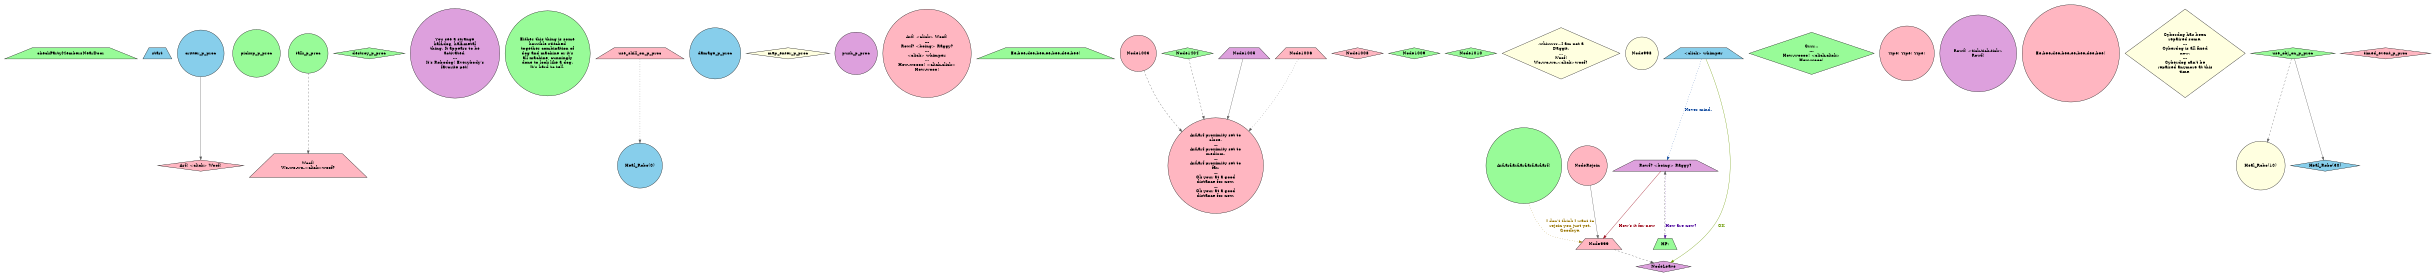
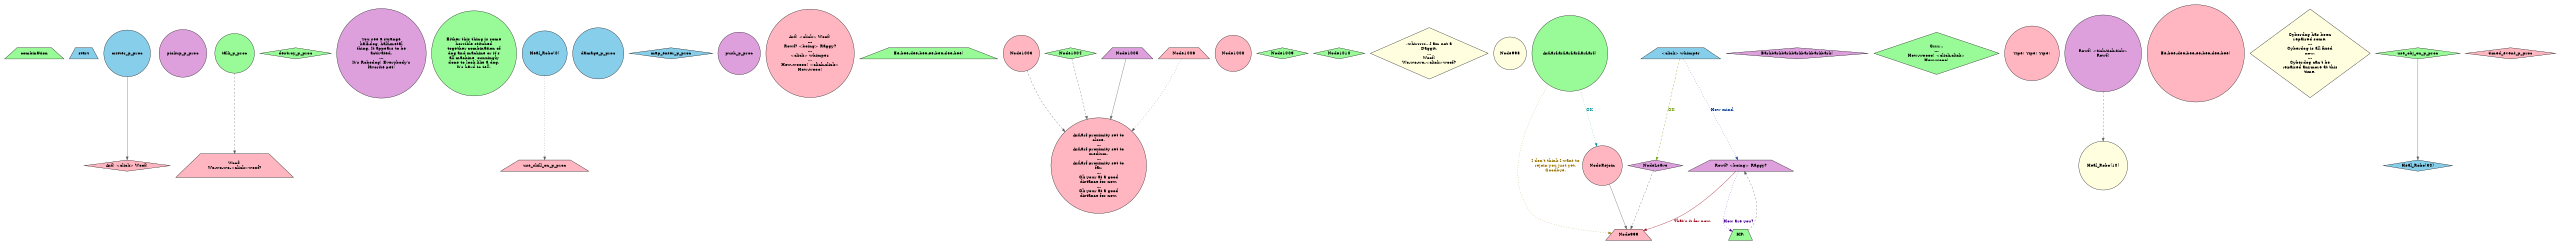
node "checkPartyMembersNearDoor": label "checkPartyMembersNearDoor" -> "combination"
node "pickup_p_proc": fillcolor palegreen -> plum
node "map_enter_p_proc": fillcolor lightyellow -> skyblue
node "Node1404": label "Node1404" -> "Node1004"
node "Node1008": shape diamond -> circle
node "Barkbarkbarkbarkbarkbarkbark!": added
edge "use_skill_on_p_proc" -> "Heal_Robo(0)": reversed
edge "use_obj_on_p_proc" -> "Heal_Robo(10)": now "Rowf! <tick-tick-tick> Rowf!" -> "Heal_Robo(10)"
edge "<click> whimper" -> "Rowf? <boing> Raggy?": label "Never mind." -> "How mind."
edge "Arf-arf-arf-arf-arf-arf-arf!" -> "NodeRejoin": added, label "OK"
edge "<click> whimper" -> "NodeLeave": style solid -> dashed
edge "Rowf? <boing> Raggy?" -> "Node999": label "How's it for now." -> "That's it for now."
edge "Rowf? <boing> Raggy?" -> "HP:": label "How are now?" -> "How are you?"
edge "Node999" -> "NodeLeave": reversed
